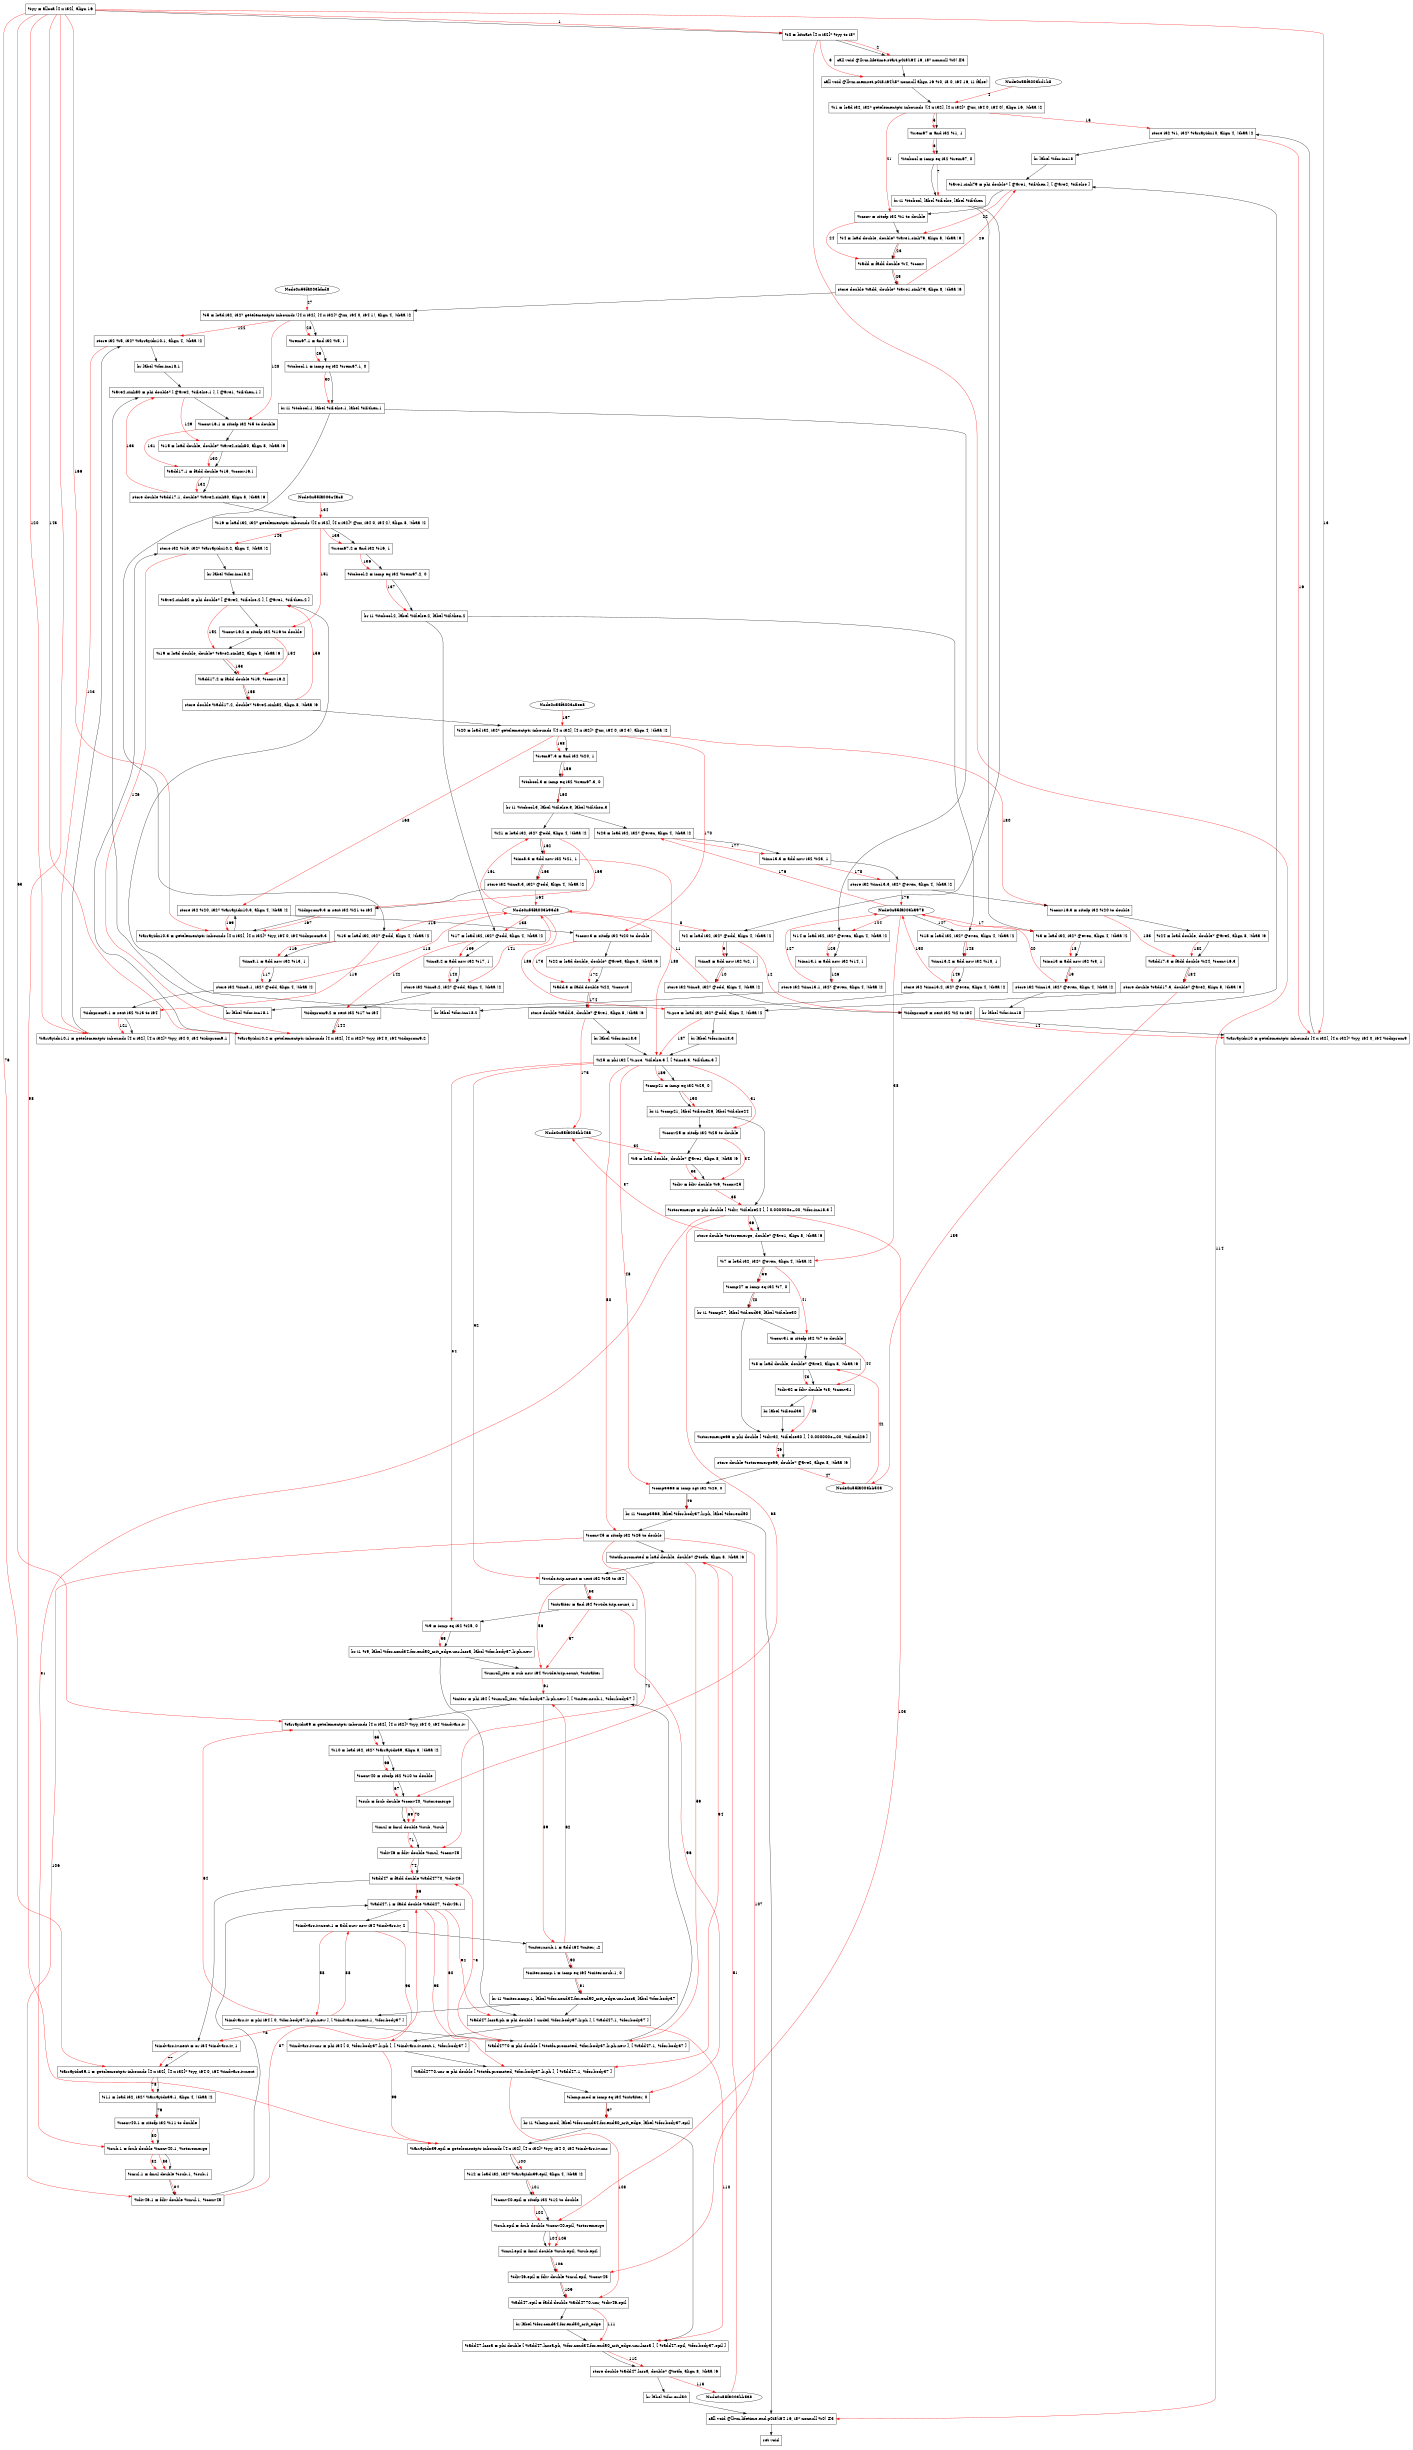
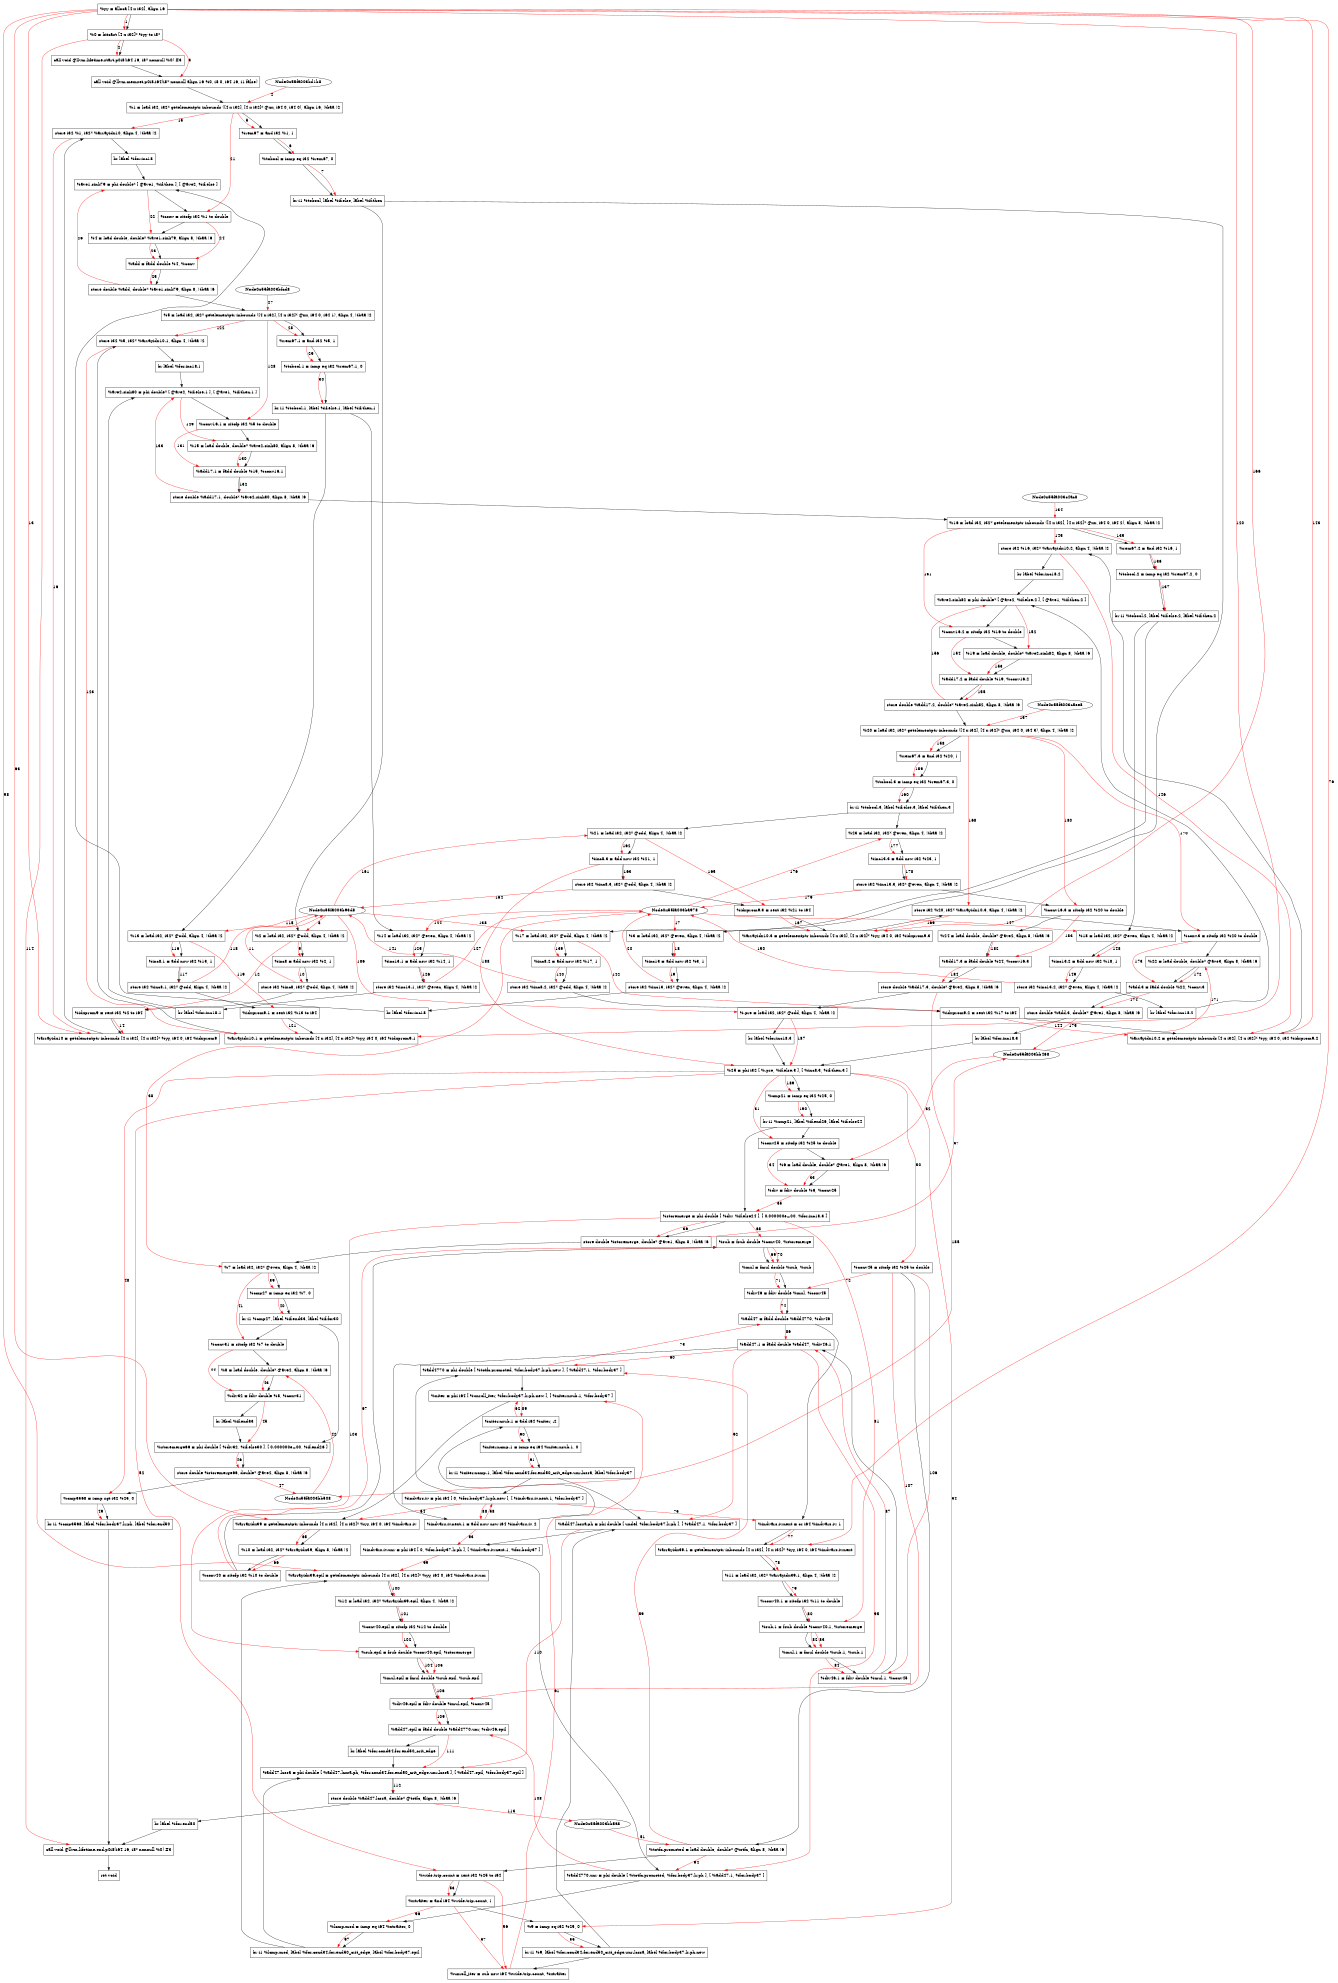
edge "Node0x55fa003ba978" -> "%18 = load i32, i32* @even, align 4, !tbaa !2": color black -> red
edge "Node0x55fa003bb468" -> "%22 = load double, double* @ave3, align 8, !tbaa !6": added, label "171"
node "br i1 %cmp27, label %if.end33, label %if.else30": label "br i1 %cmp27, label %if.end33, label %if.else30" -> "br i1 %cmp27, label %if.end33, label %if.for30"
edge "br i1 %cmp3568, label %for.body37.lr.ph, label %for.end50" -> "%conv45 = sitofp i32 %25 to double": removed
